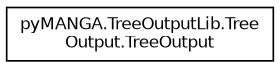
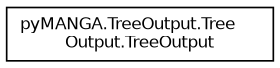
node "pyMANGA.TreeOutputLib.Tree Output.TreeOutput": label "pyMANGA.TreeOutputLib.Tree Output.TreeOutput" -> "pyMANGA.TreeOutput.Tree Output.TreeOutput"
